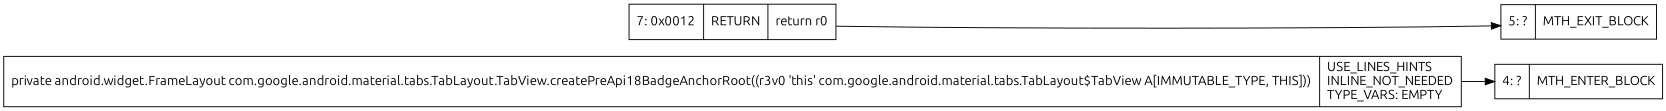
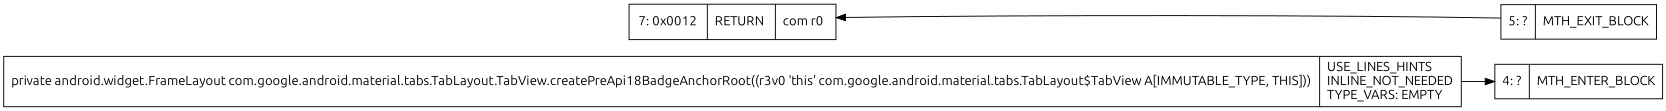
node "7: 0x0012": text "return r0" -> "com r0"
edge "7: 0x0012" -> "5: ?": reversed
